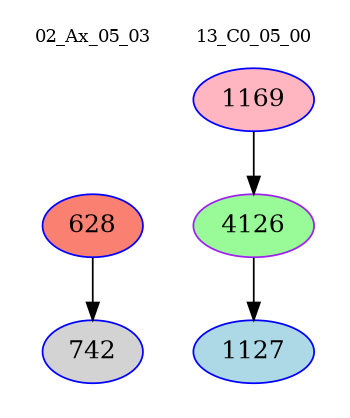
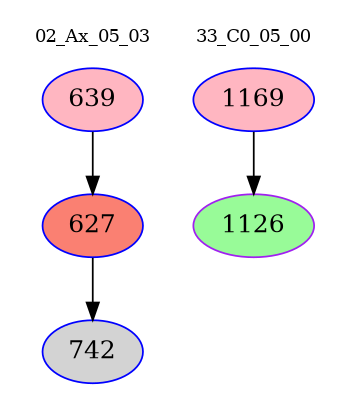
cluster "13_C0_05_00": label "13_C0_05_00" -> "33_C0_05_00"
node "639": added
node "628": label "628" -> "627"
node "4126": label "4126" -> "1126"
node "1127": removed
